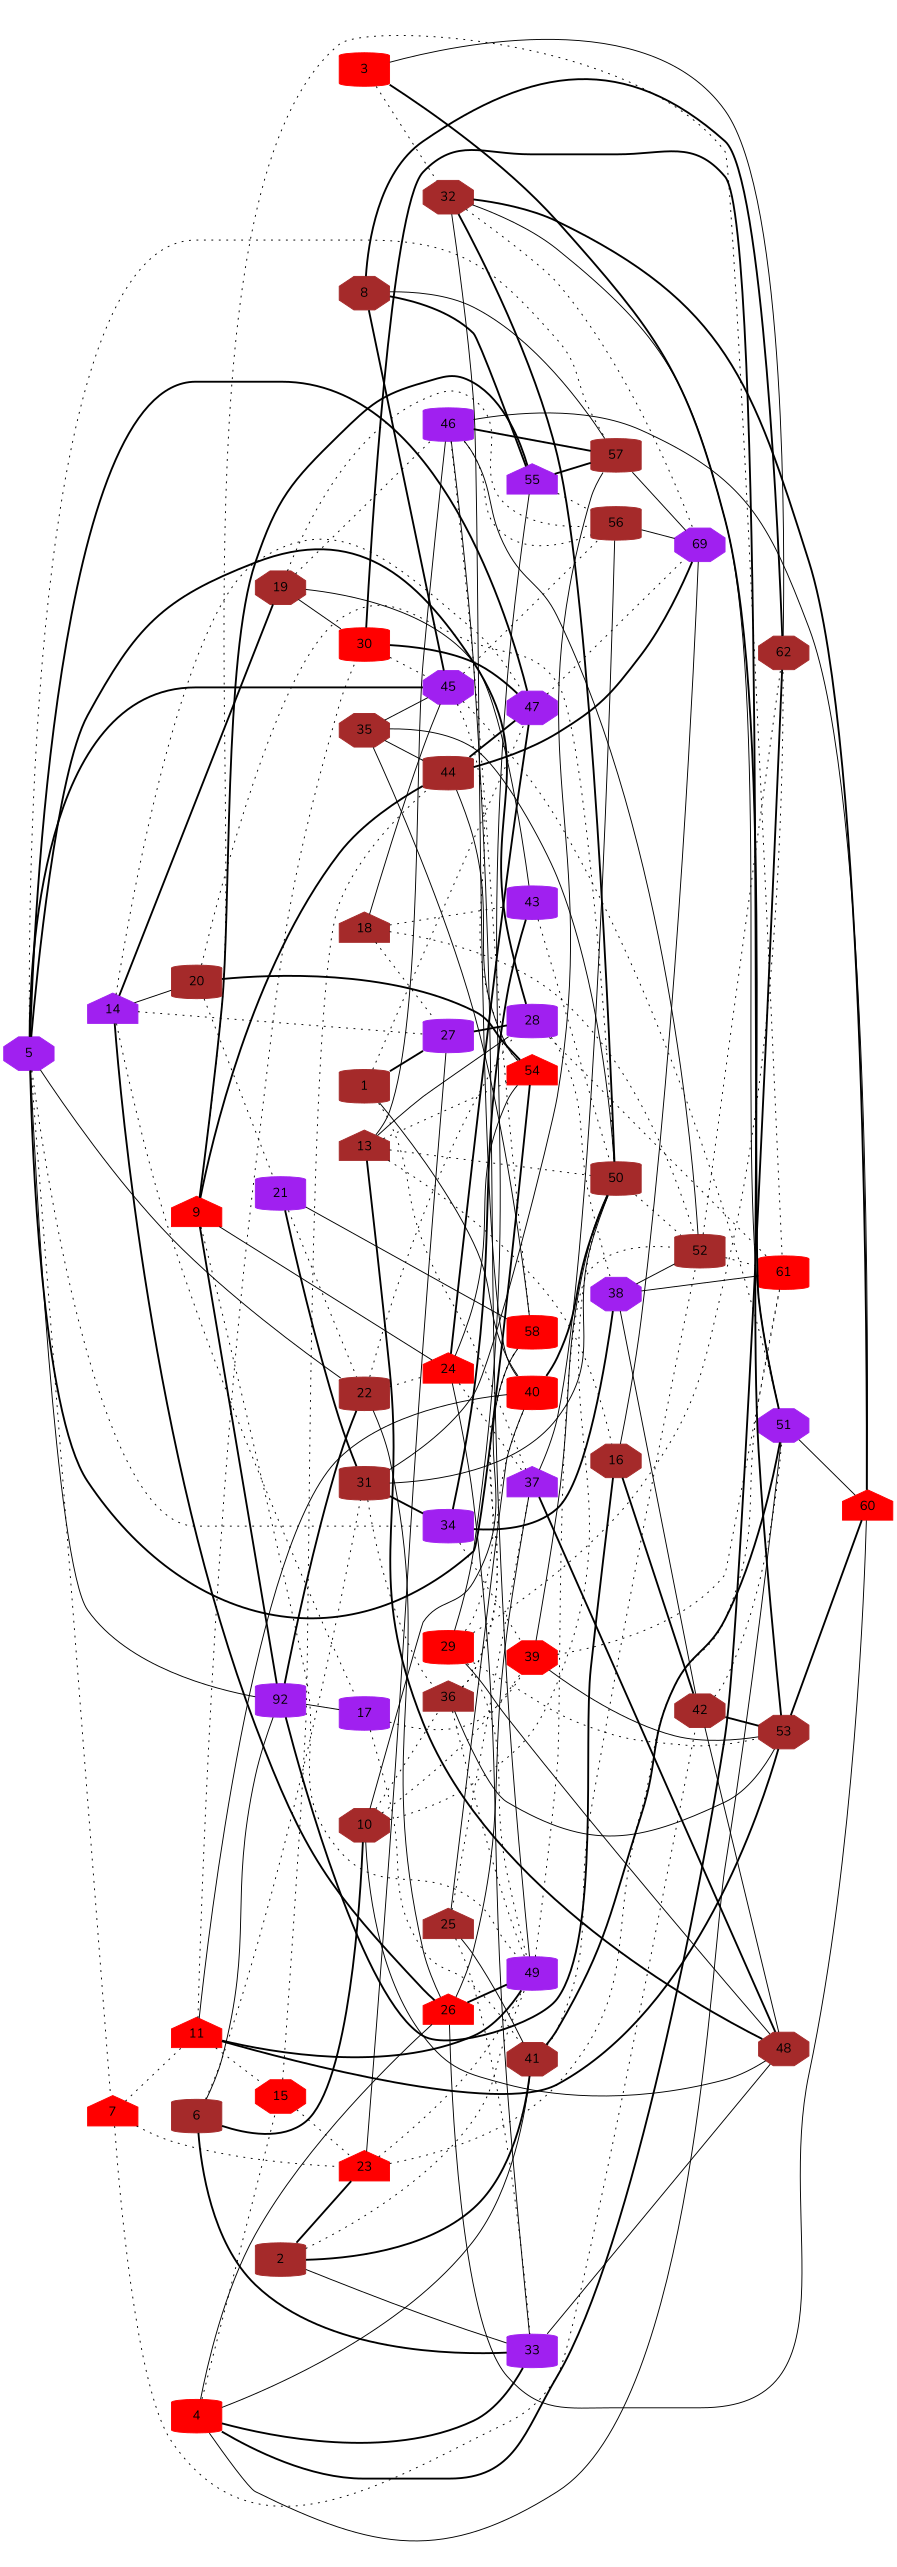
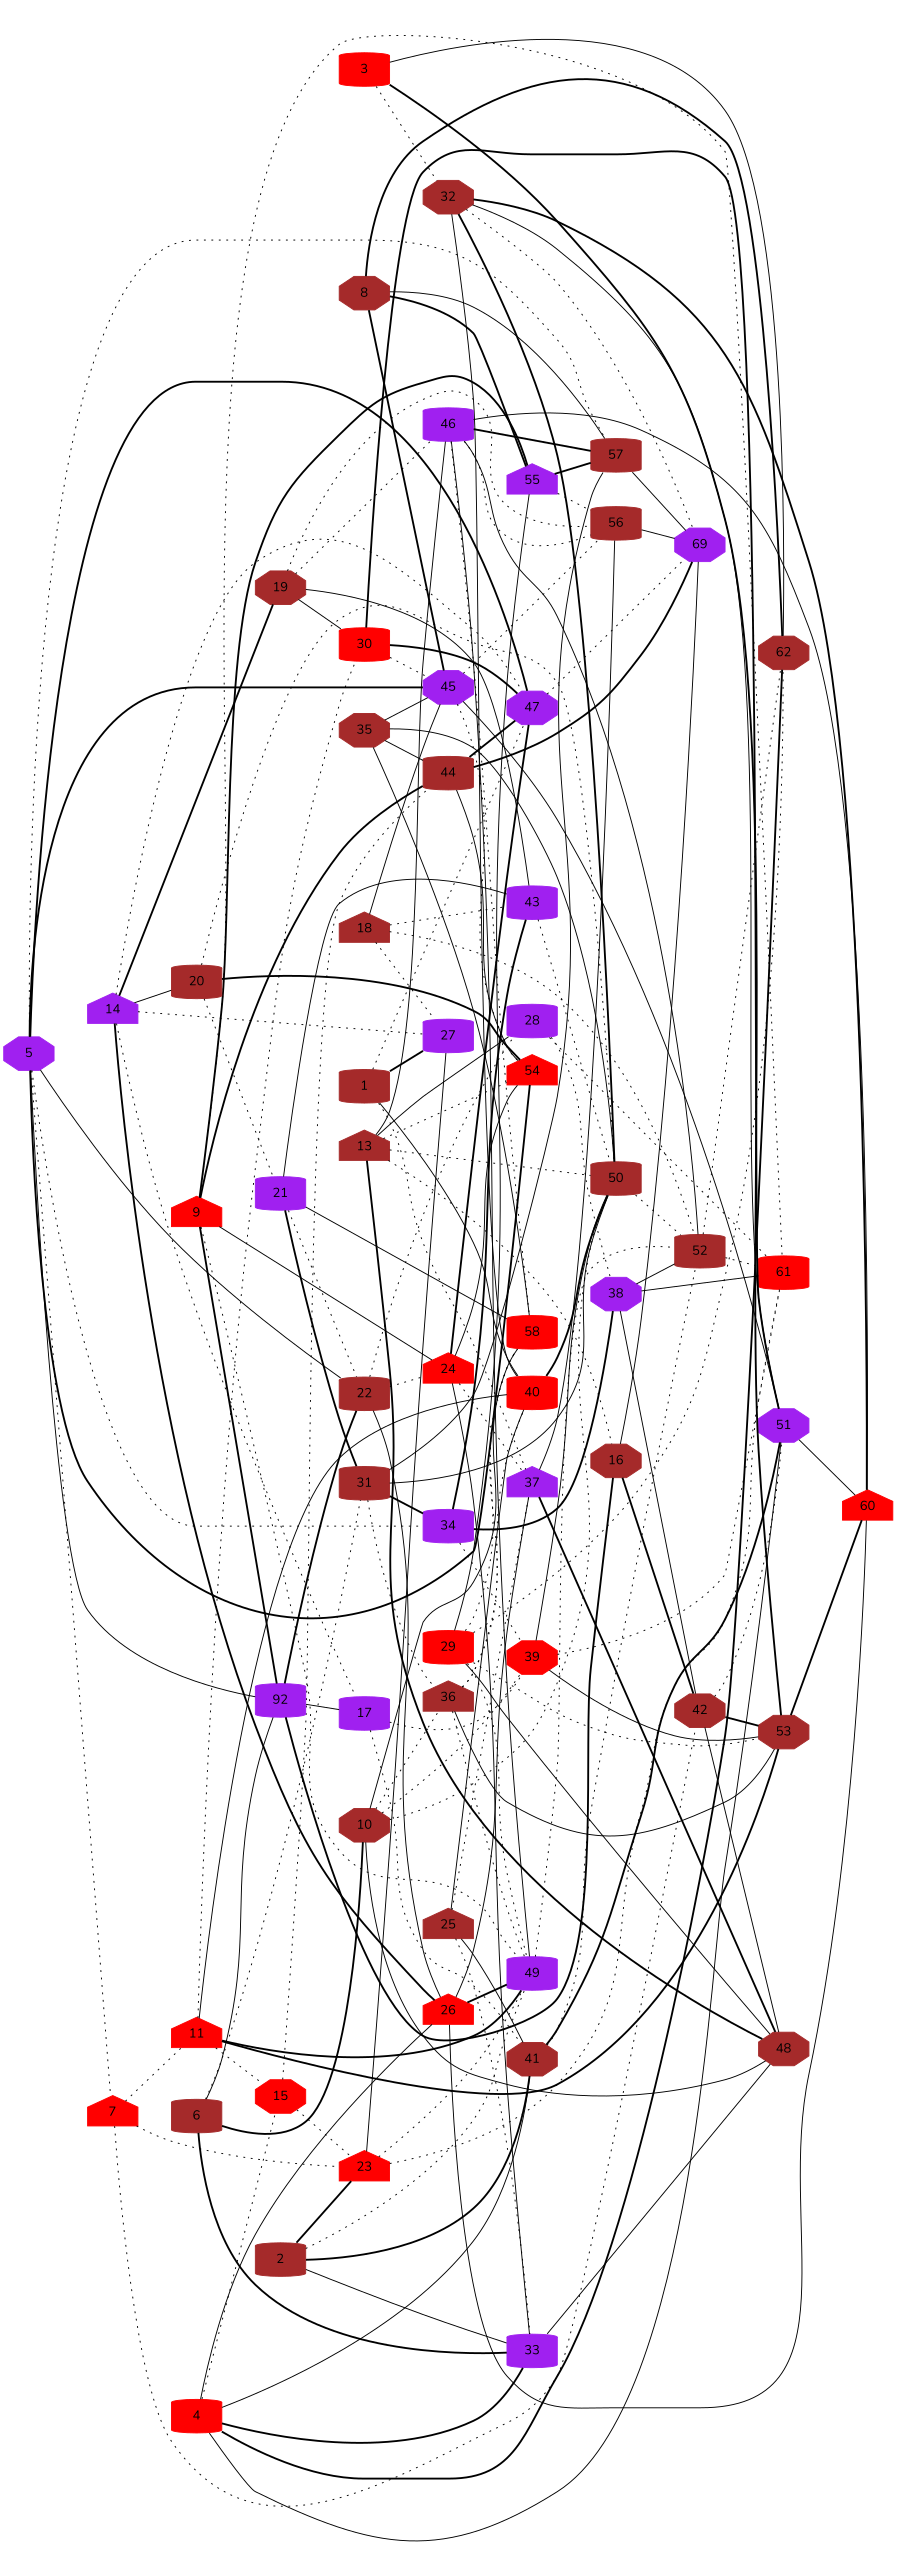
edge "28" -- "5": removed
edge "43" -- "21": added
edge "28" -- "27": removed
edge "45" -- "51": style dotted -> solid
